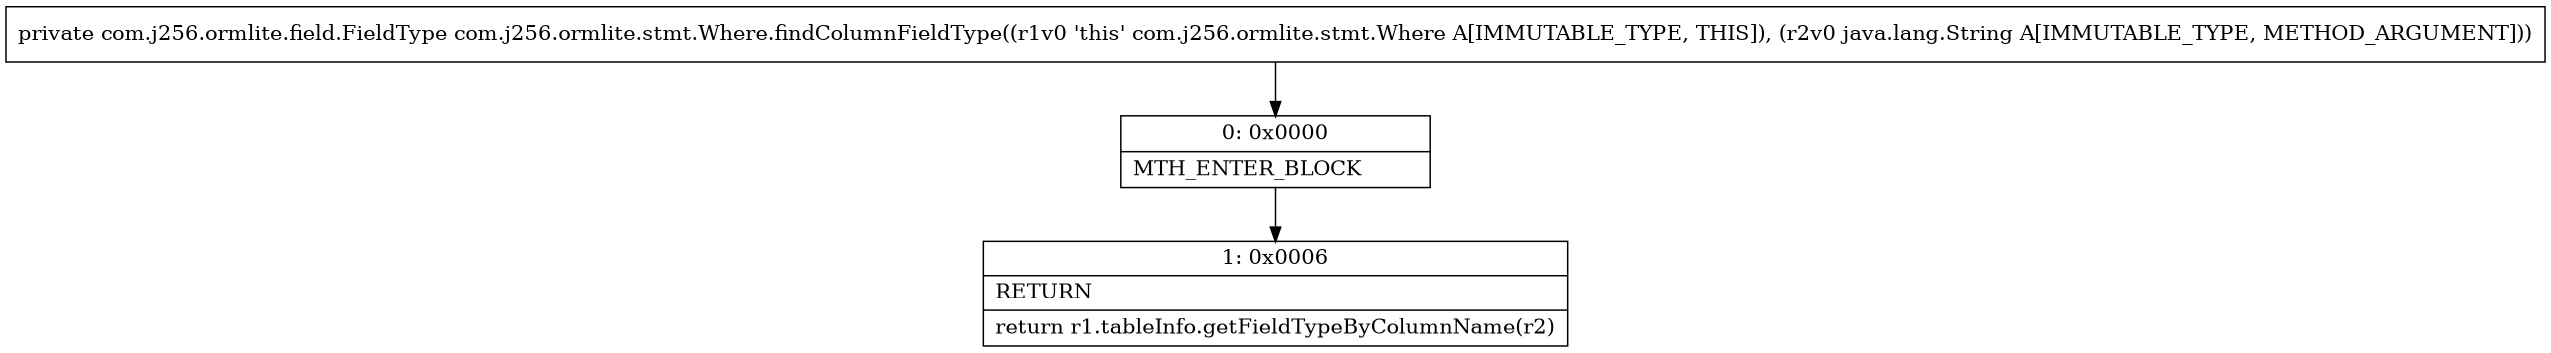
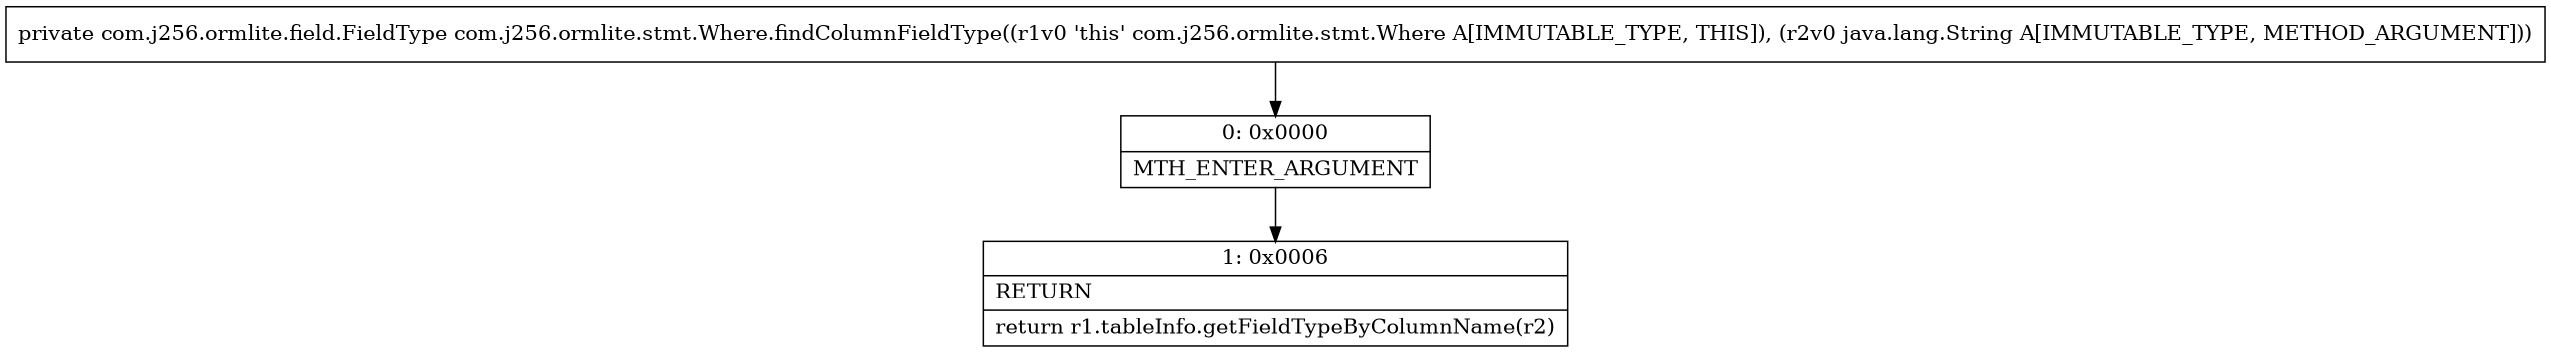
node "0: 0x0000": text "MTH_ENTER_BLOCK" -> "MTH_ENTER_ARGUMENT"
